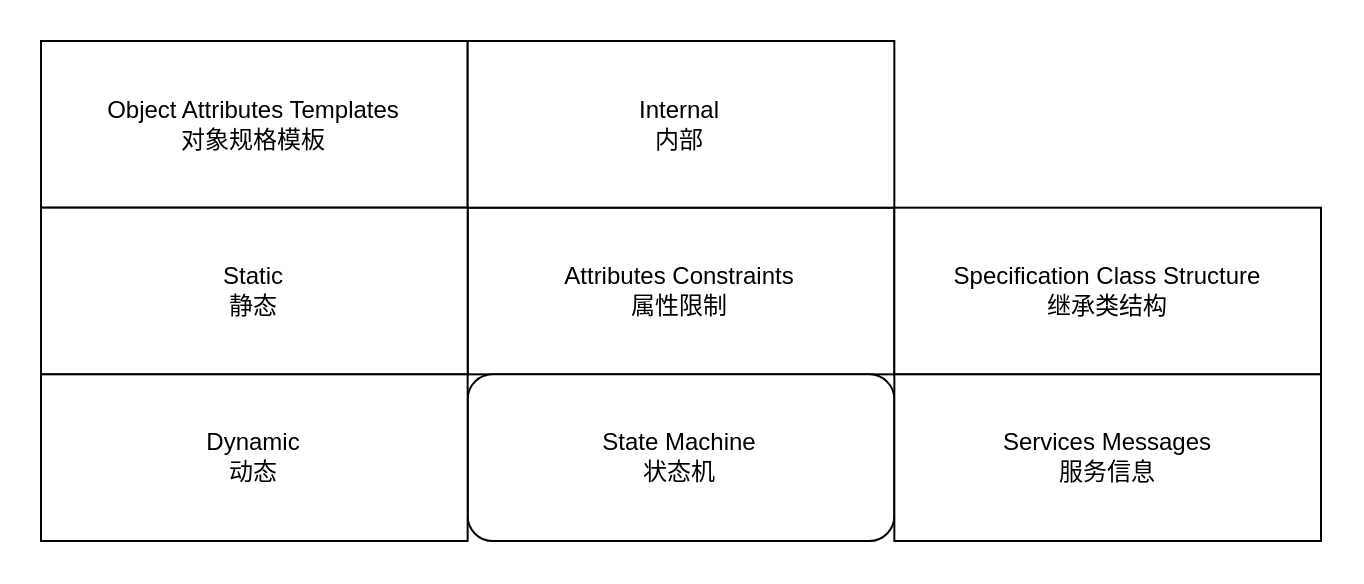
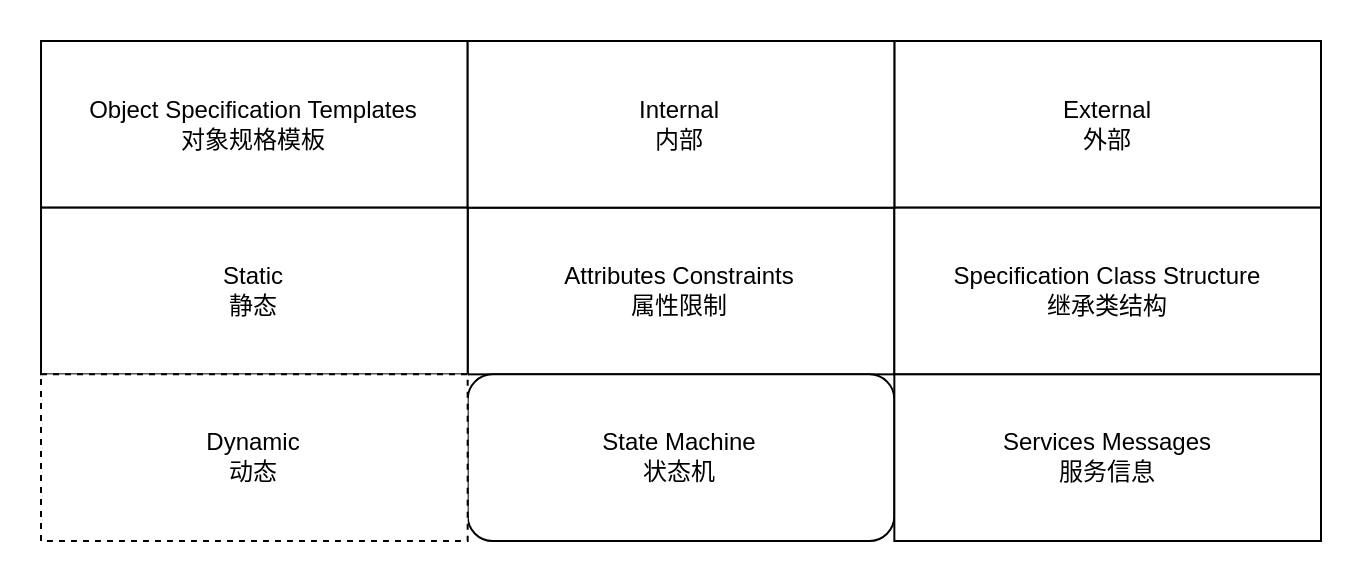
node "External 外部": added
node "Object Attributes Templates 对象规格模板": label "Object Attributes Templates 对象规格模板" -> "Object Specification Templates 对象规格模板"
node "Dynamic 动态": style solid -> dashed
